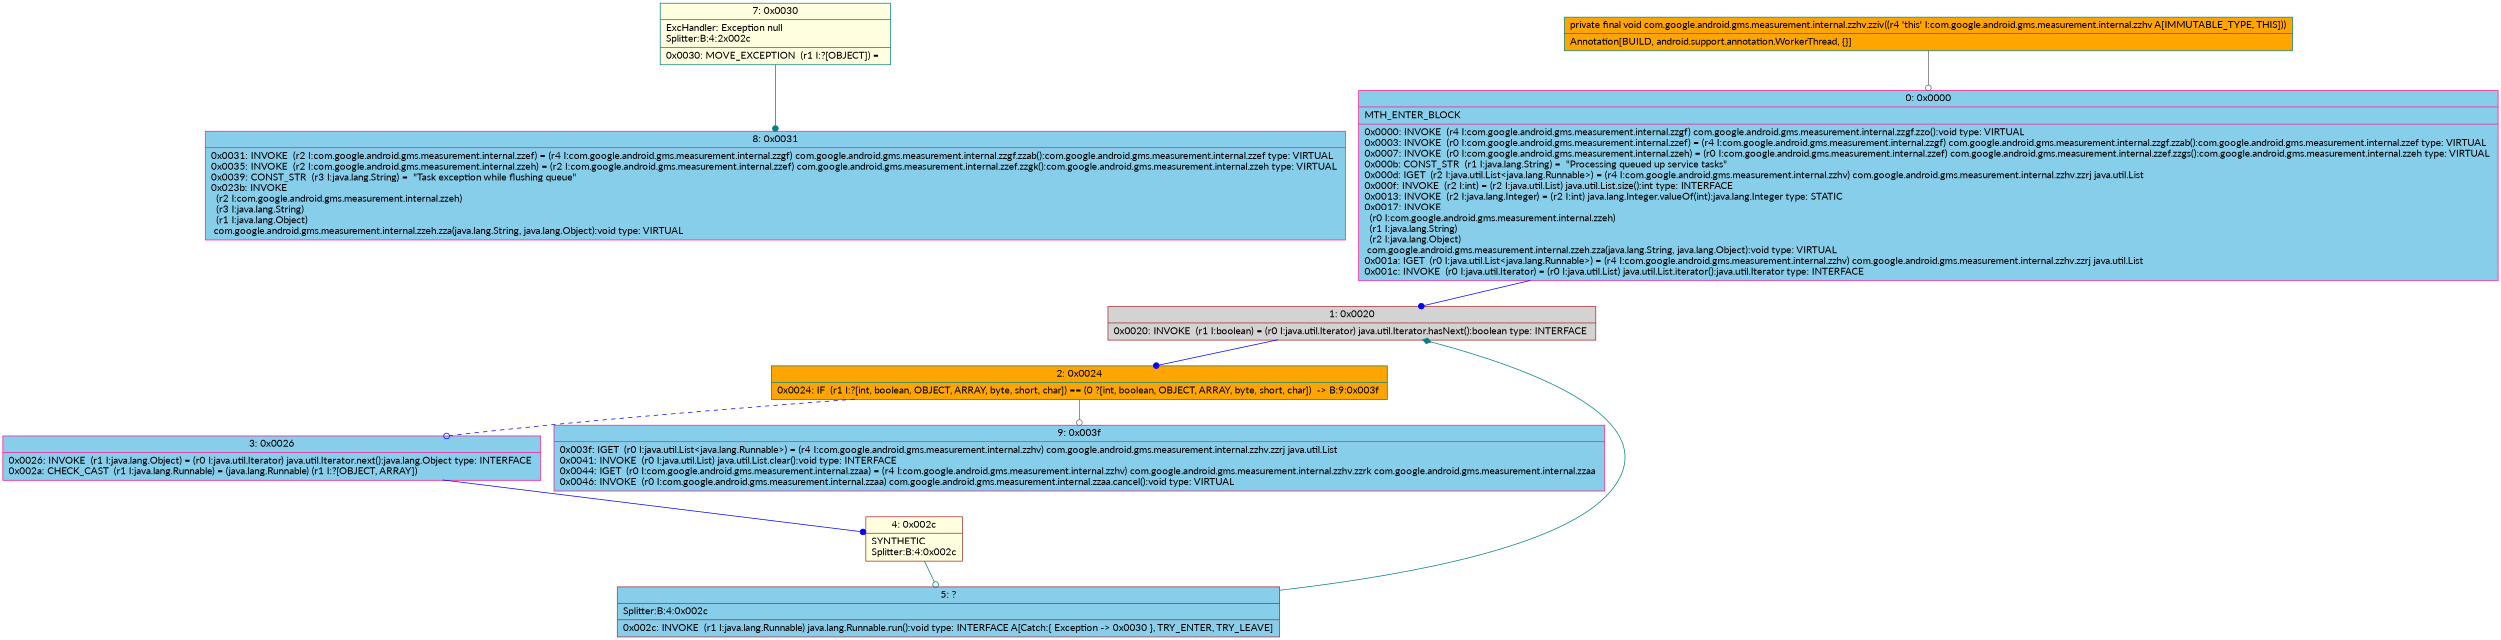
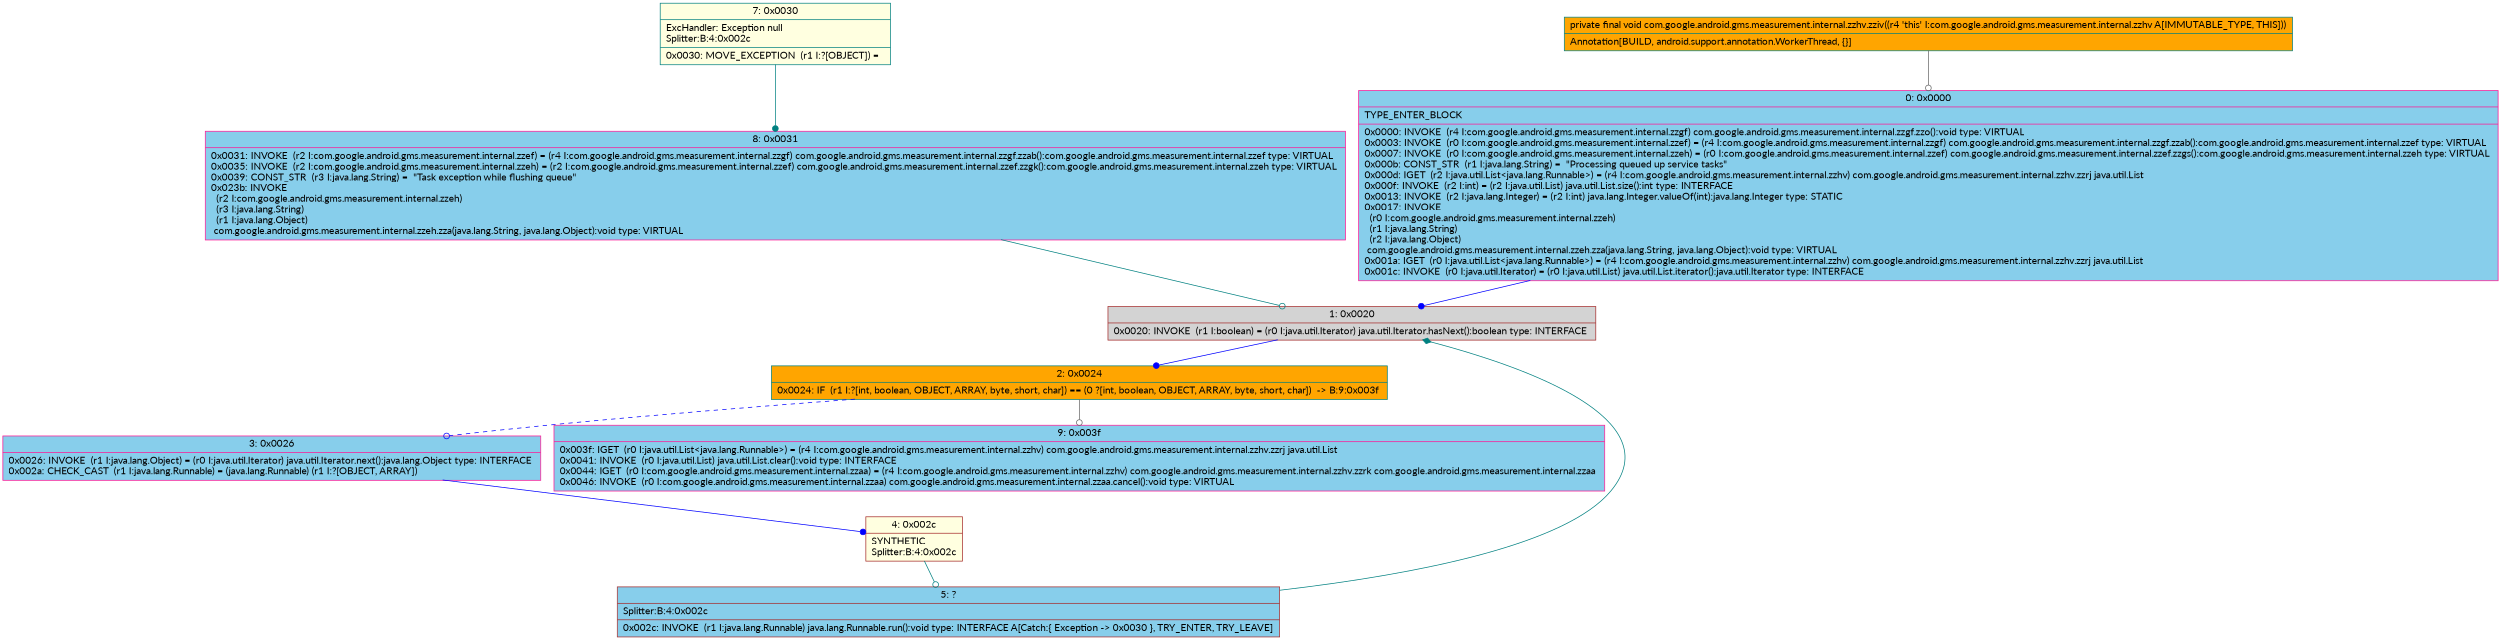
node "7: 0x0030": text "Splitter:B:4:2x002c" -> "Splitter:B:4:0x002c"
node "0: 0x0000": text "MTH_ENTER_BLOCK" -> "TYPE_ENTER_BLOCK"
edge "8: 0x0031" -> "1: 0x0020": added
